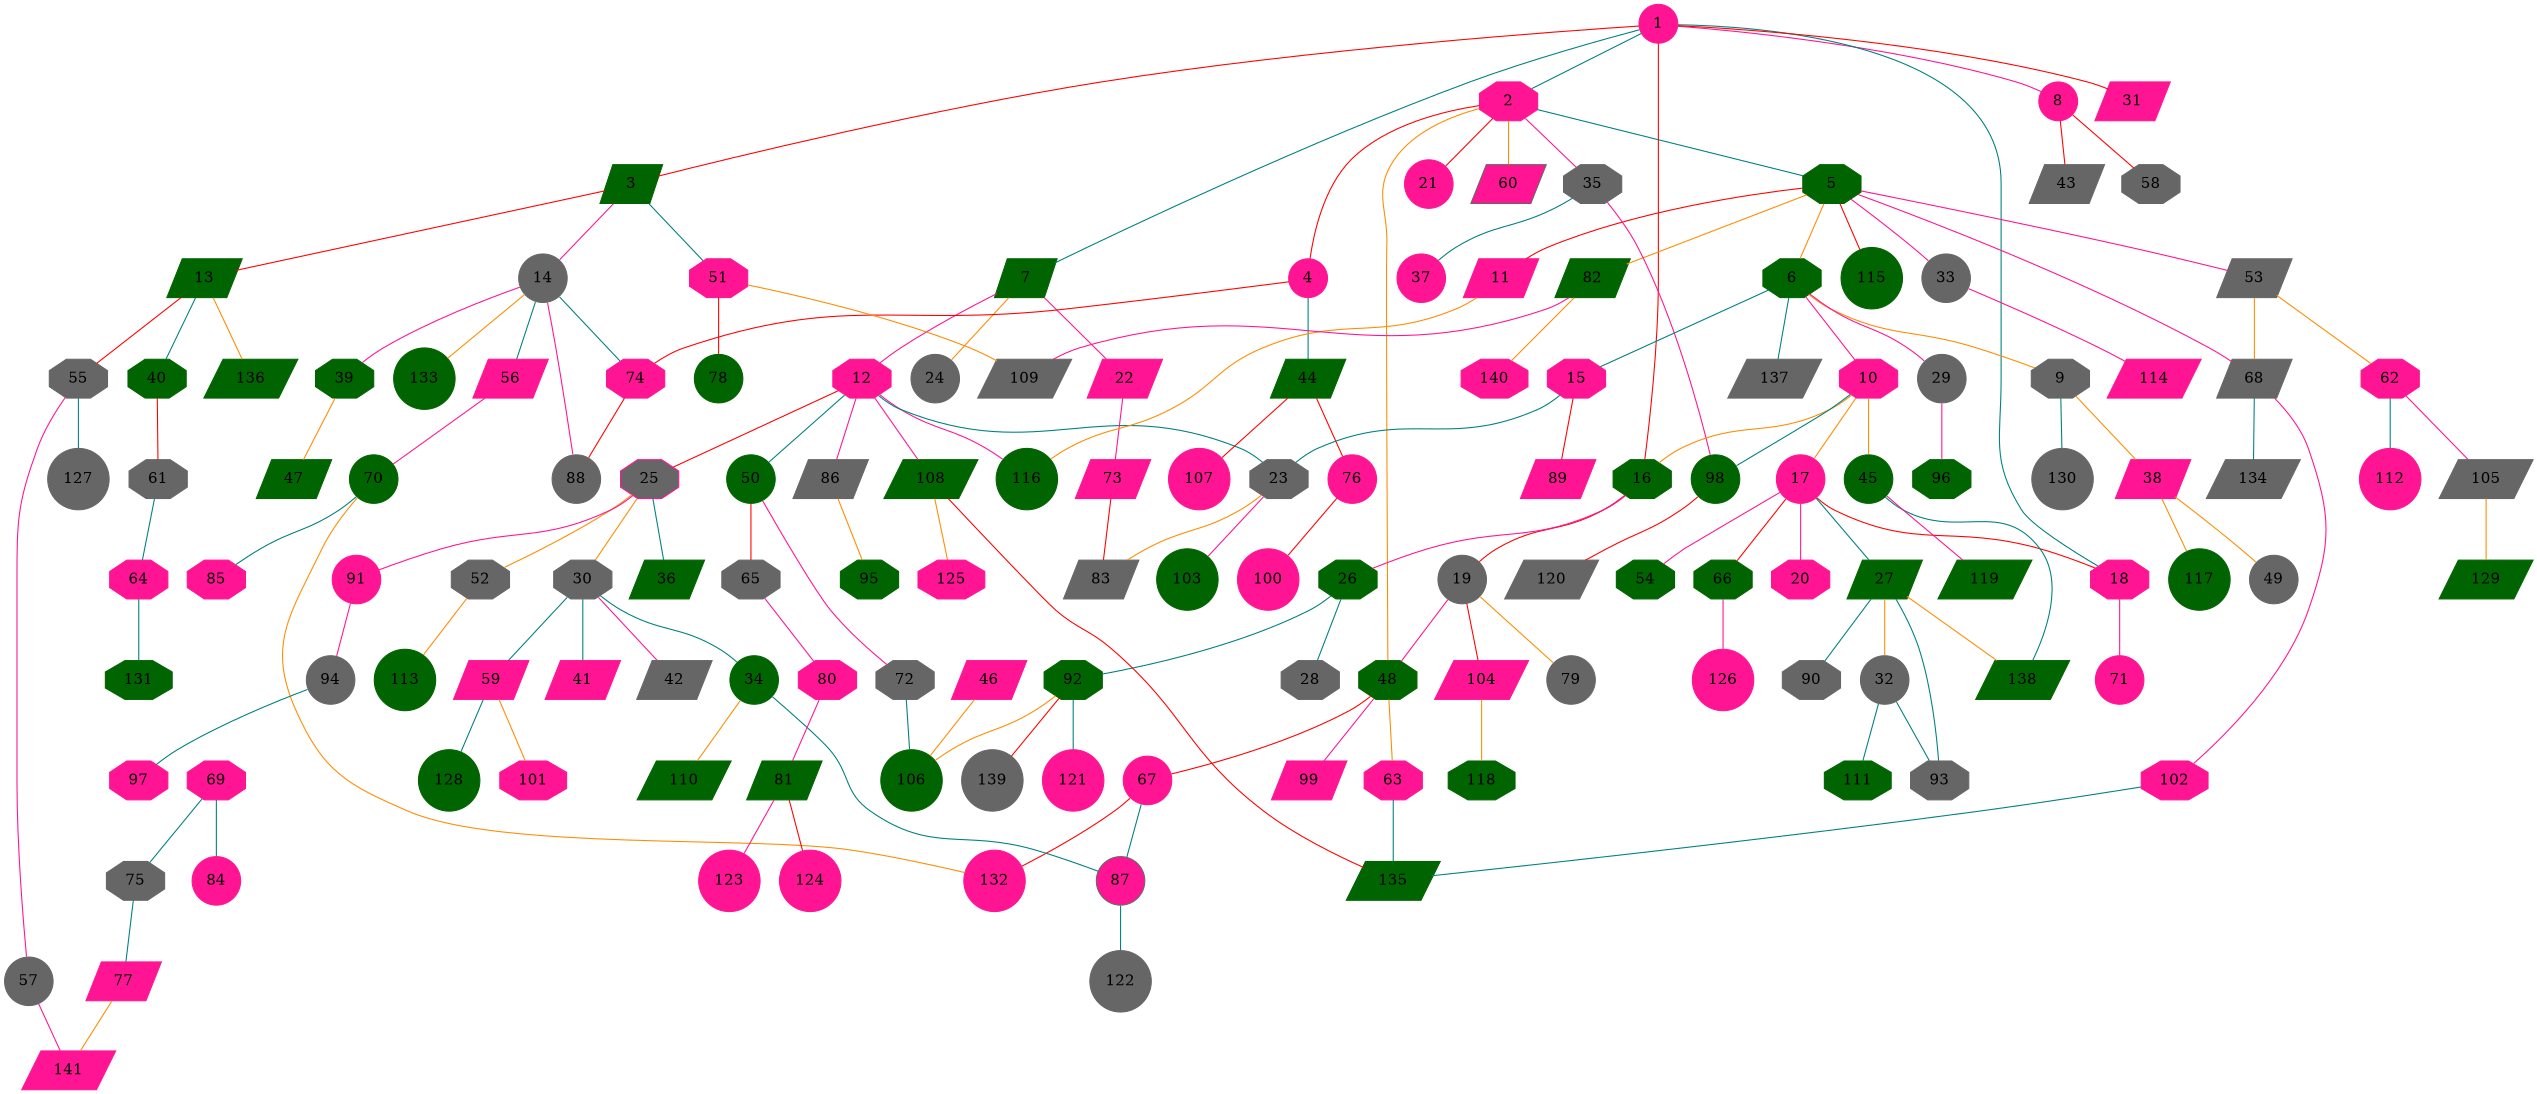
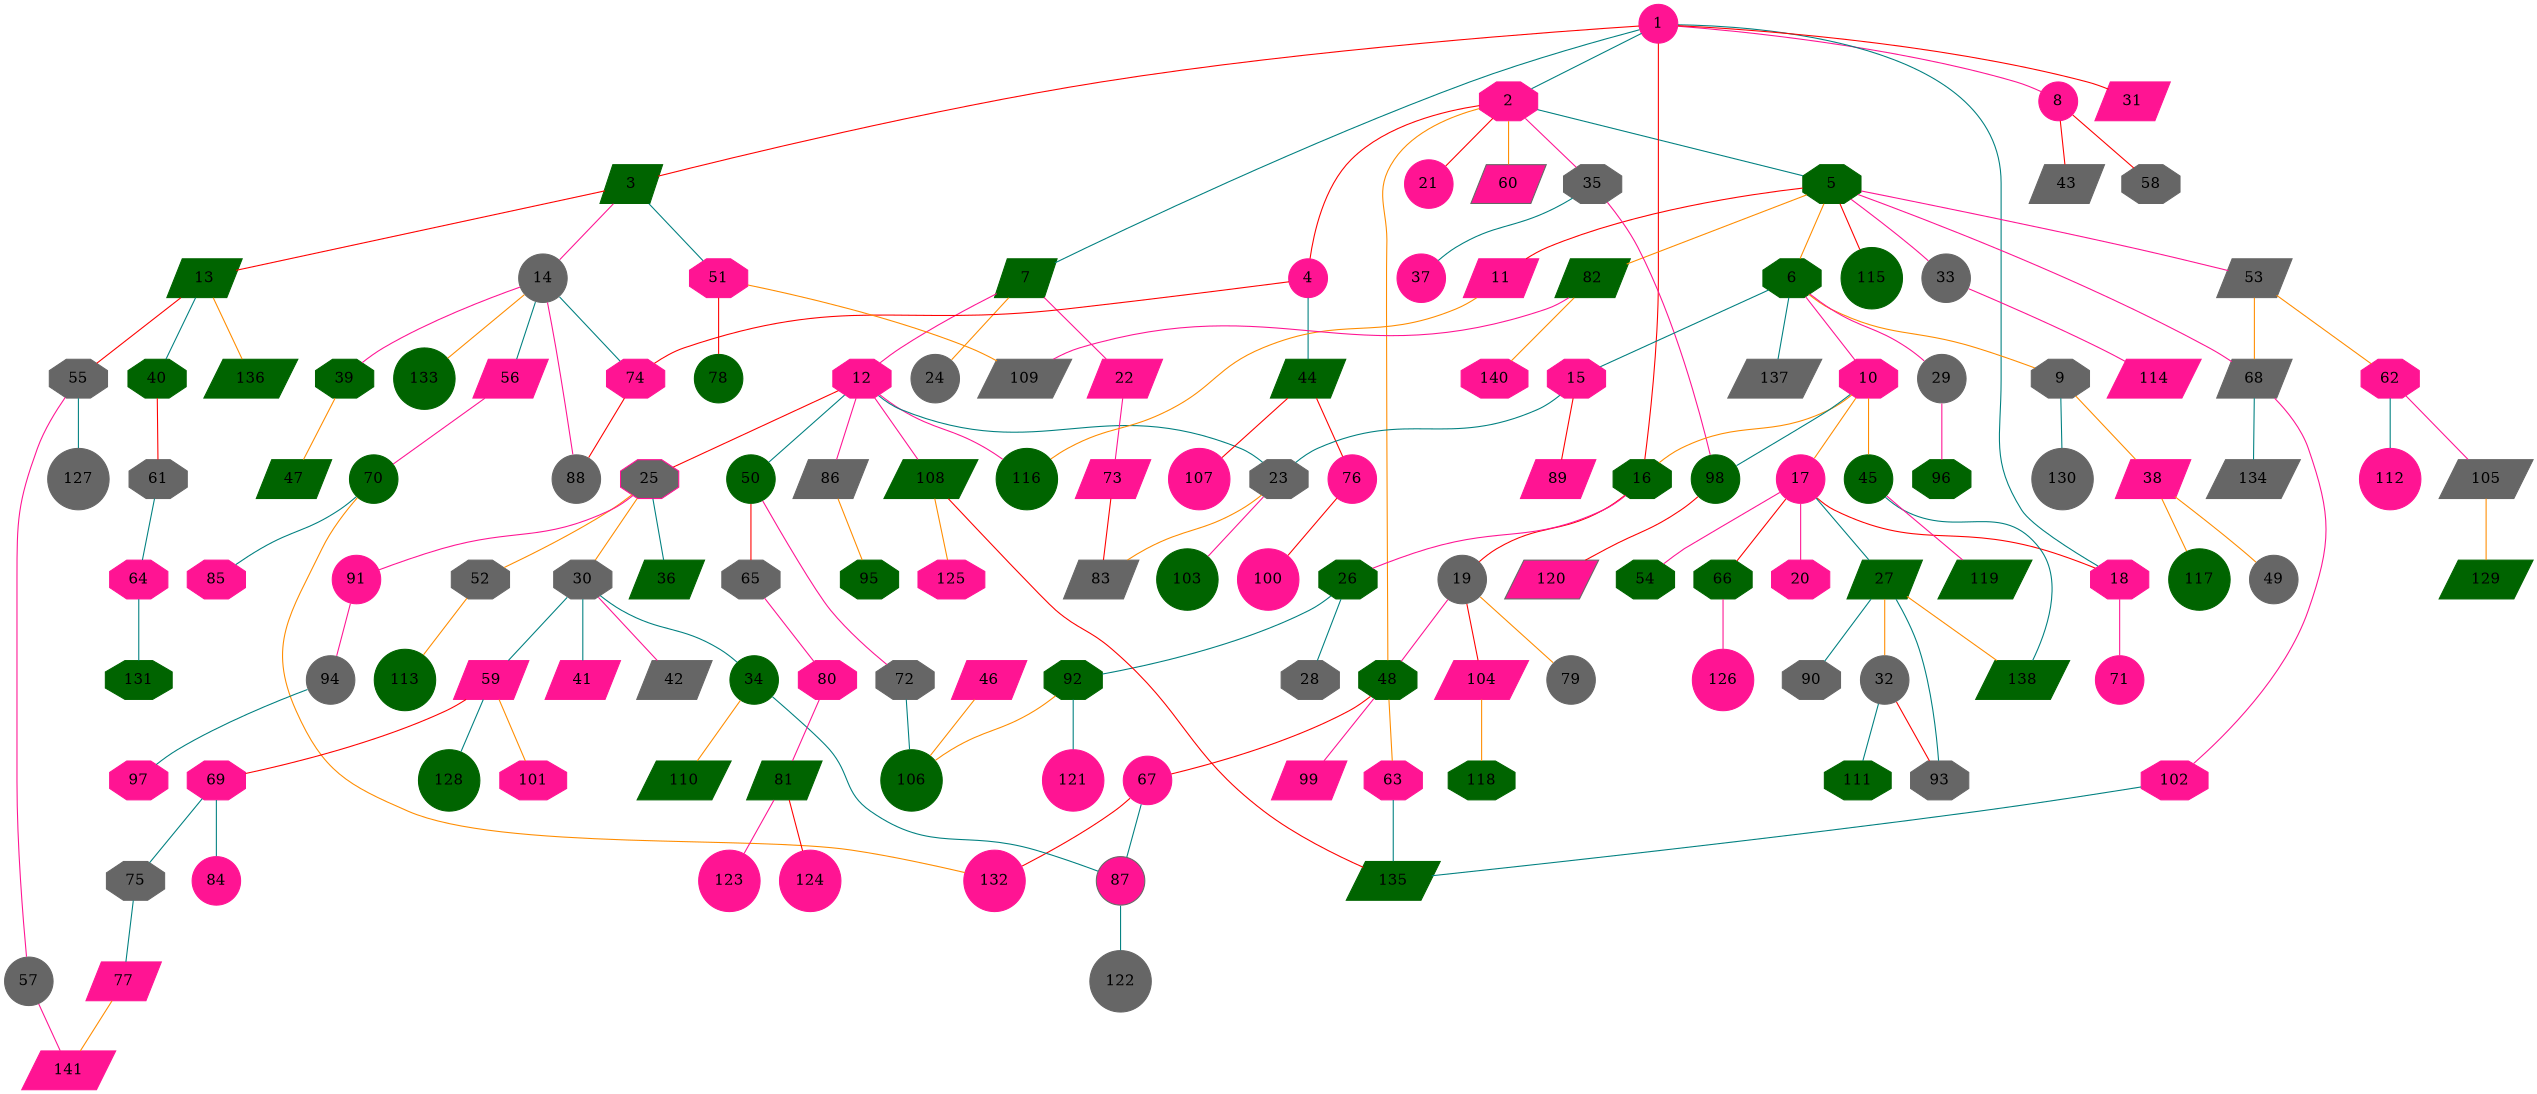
node "120": fillcolor gray40 -> deeppink
edge "32" -- "93": color teal -> red
edge "59" -- "69": added
node "139": removed
